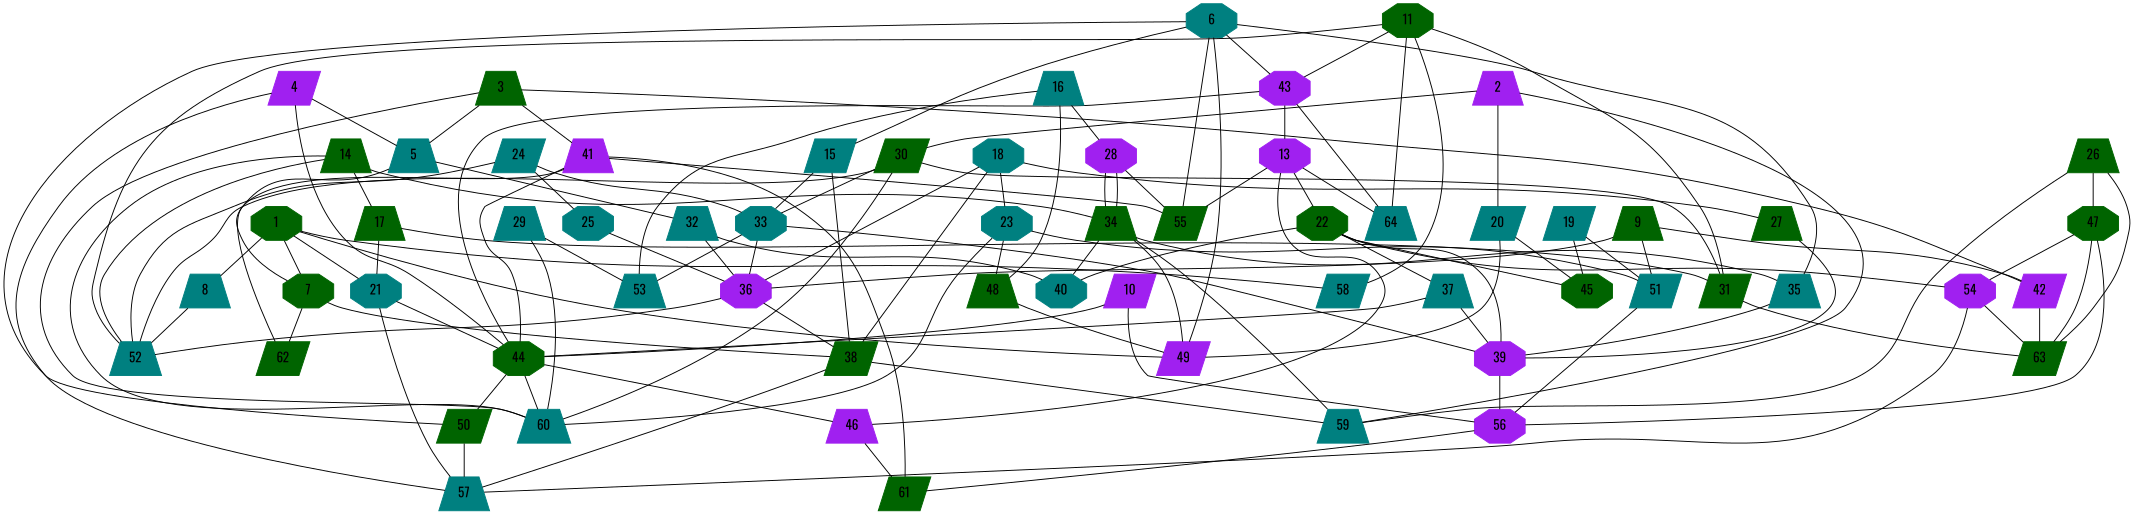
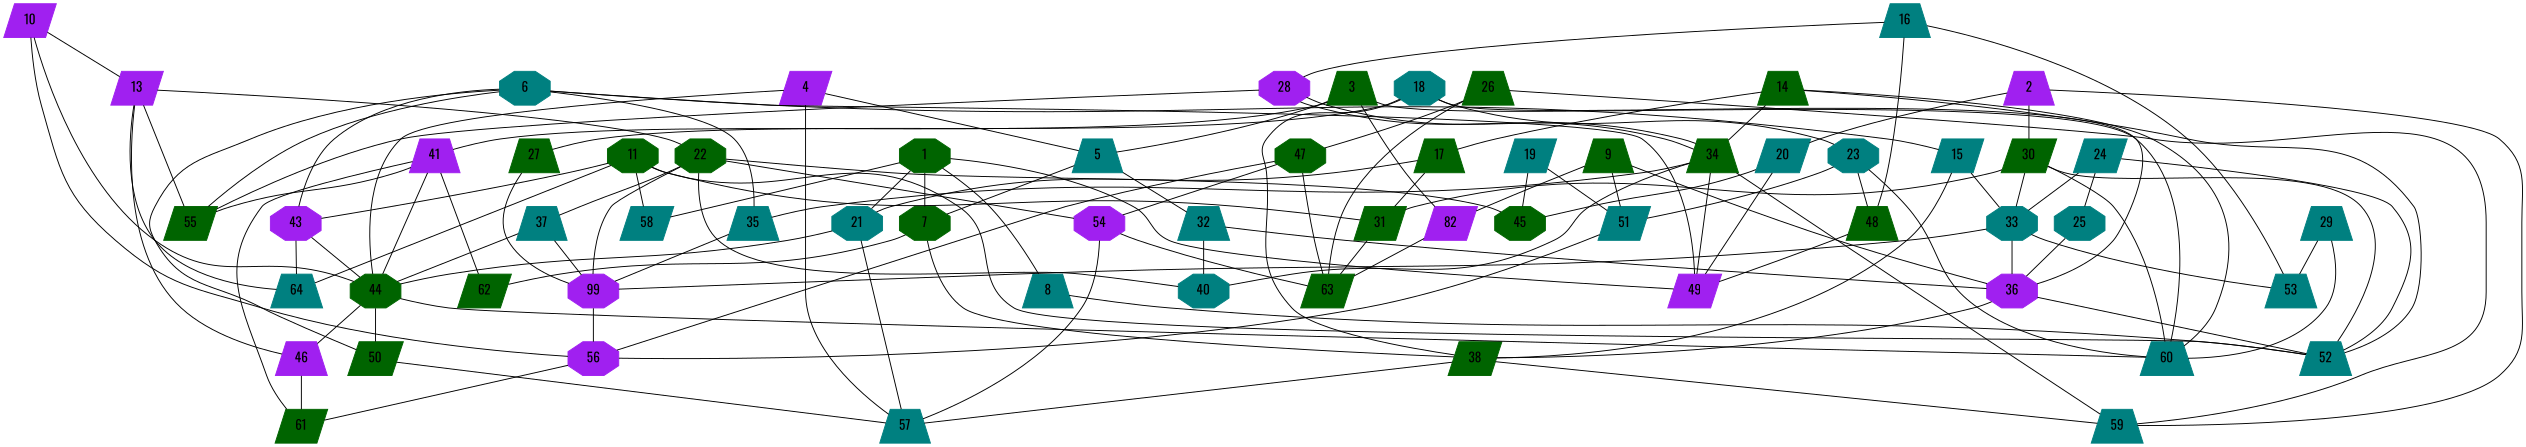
edge "43" -- "13": now "10" -- "13"
node "13": shape octagon -> parallelogram
node "42": label "42" -> "82"
node "39": label "39" -> "99"
